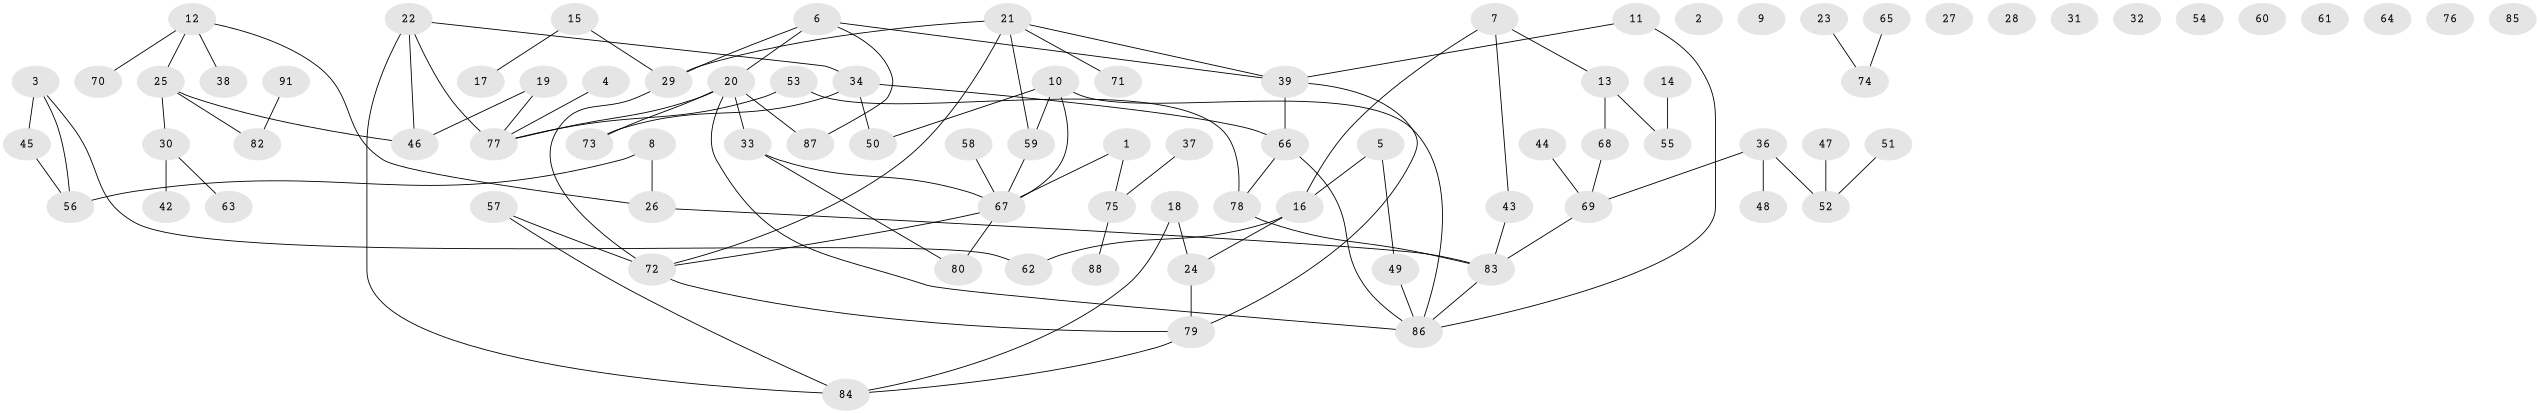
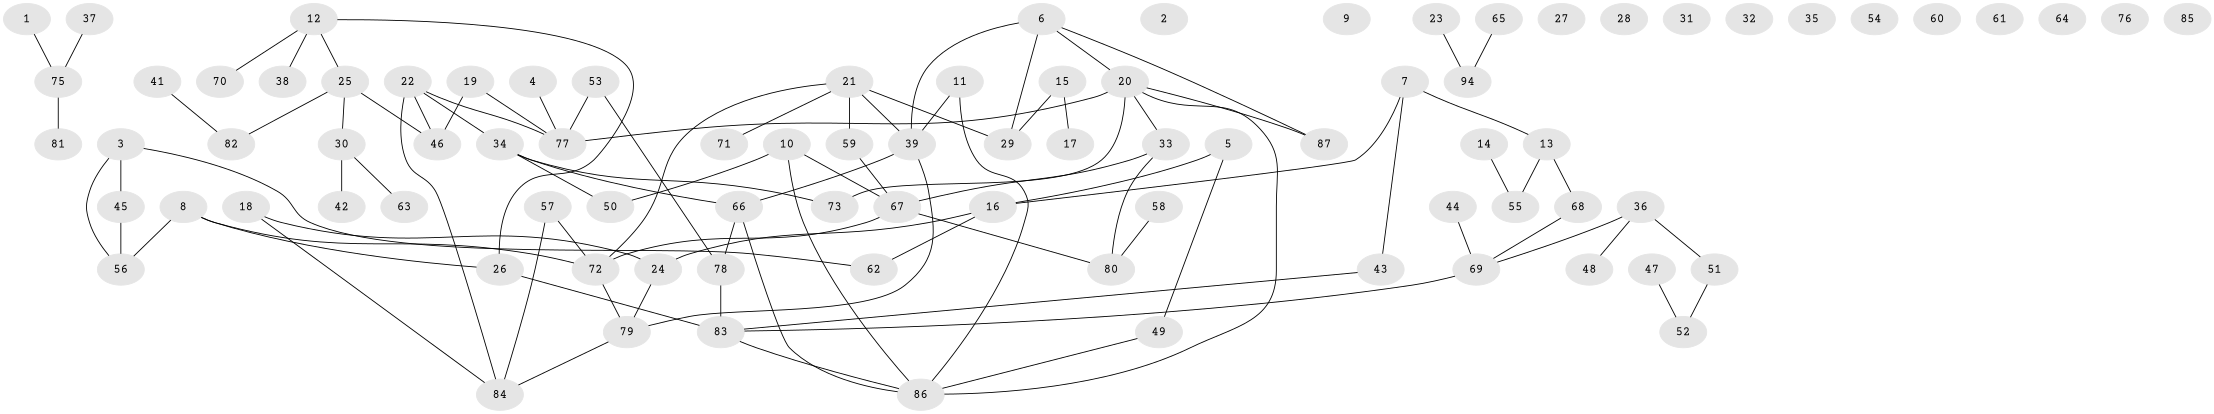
node "35": added
node "91": label "91" -> "41"
node "74": label "74" -> "94"
edge "10" -- "59": removed
edge "29" -- "72": now "8" -- "72"
edge "58" -- "67": now "58" -- "80"
edge "1" -- "67": removed
edge "36" -- "52": now "36" -- "51"
node "88": label "88" -> "81"
